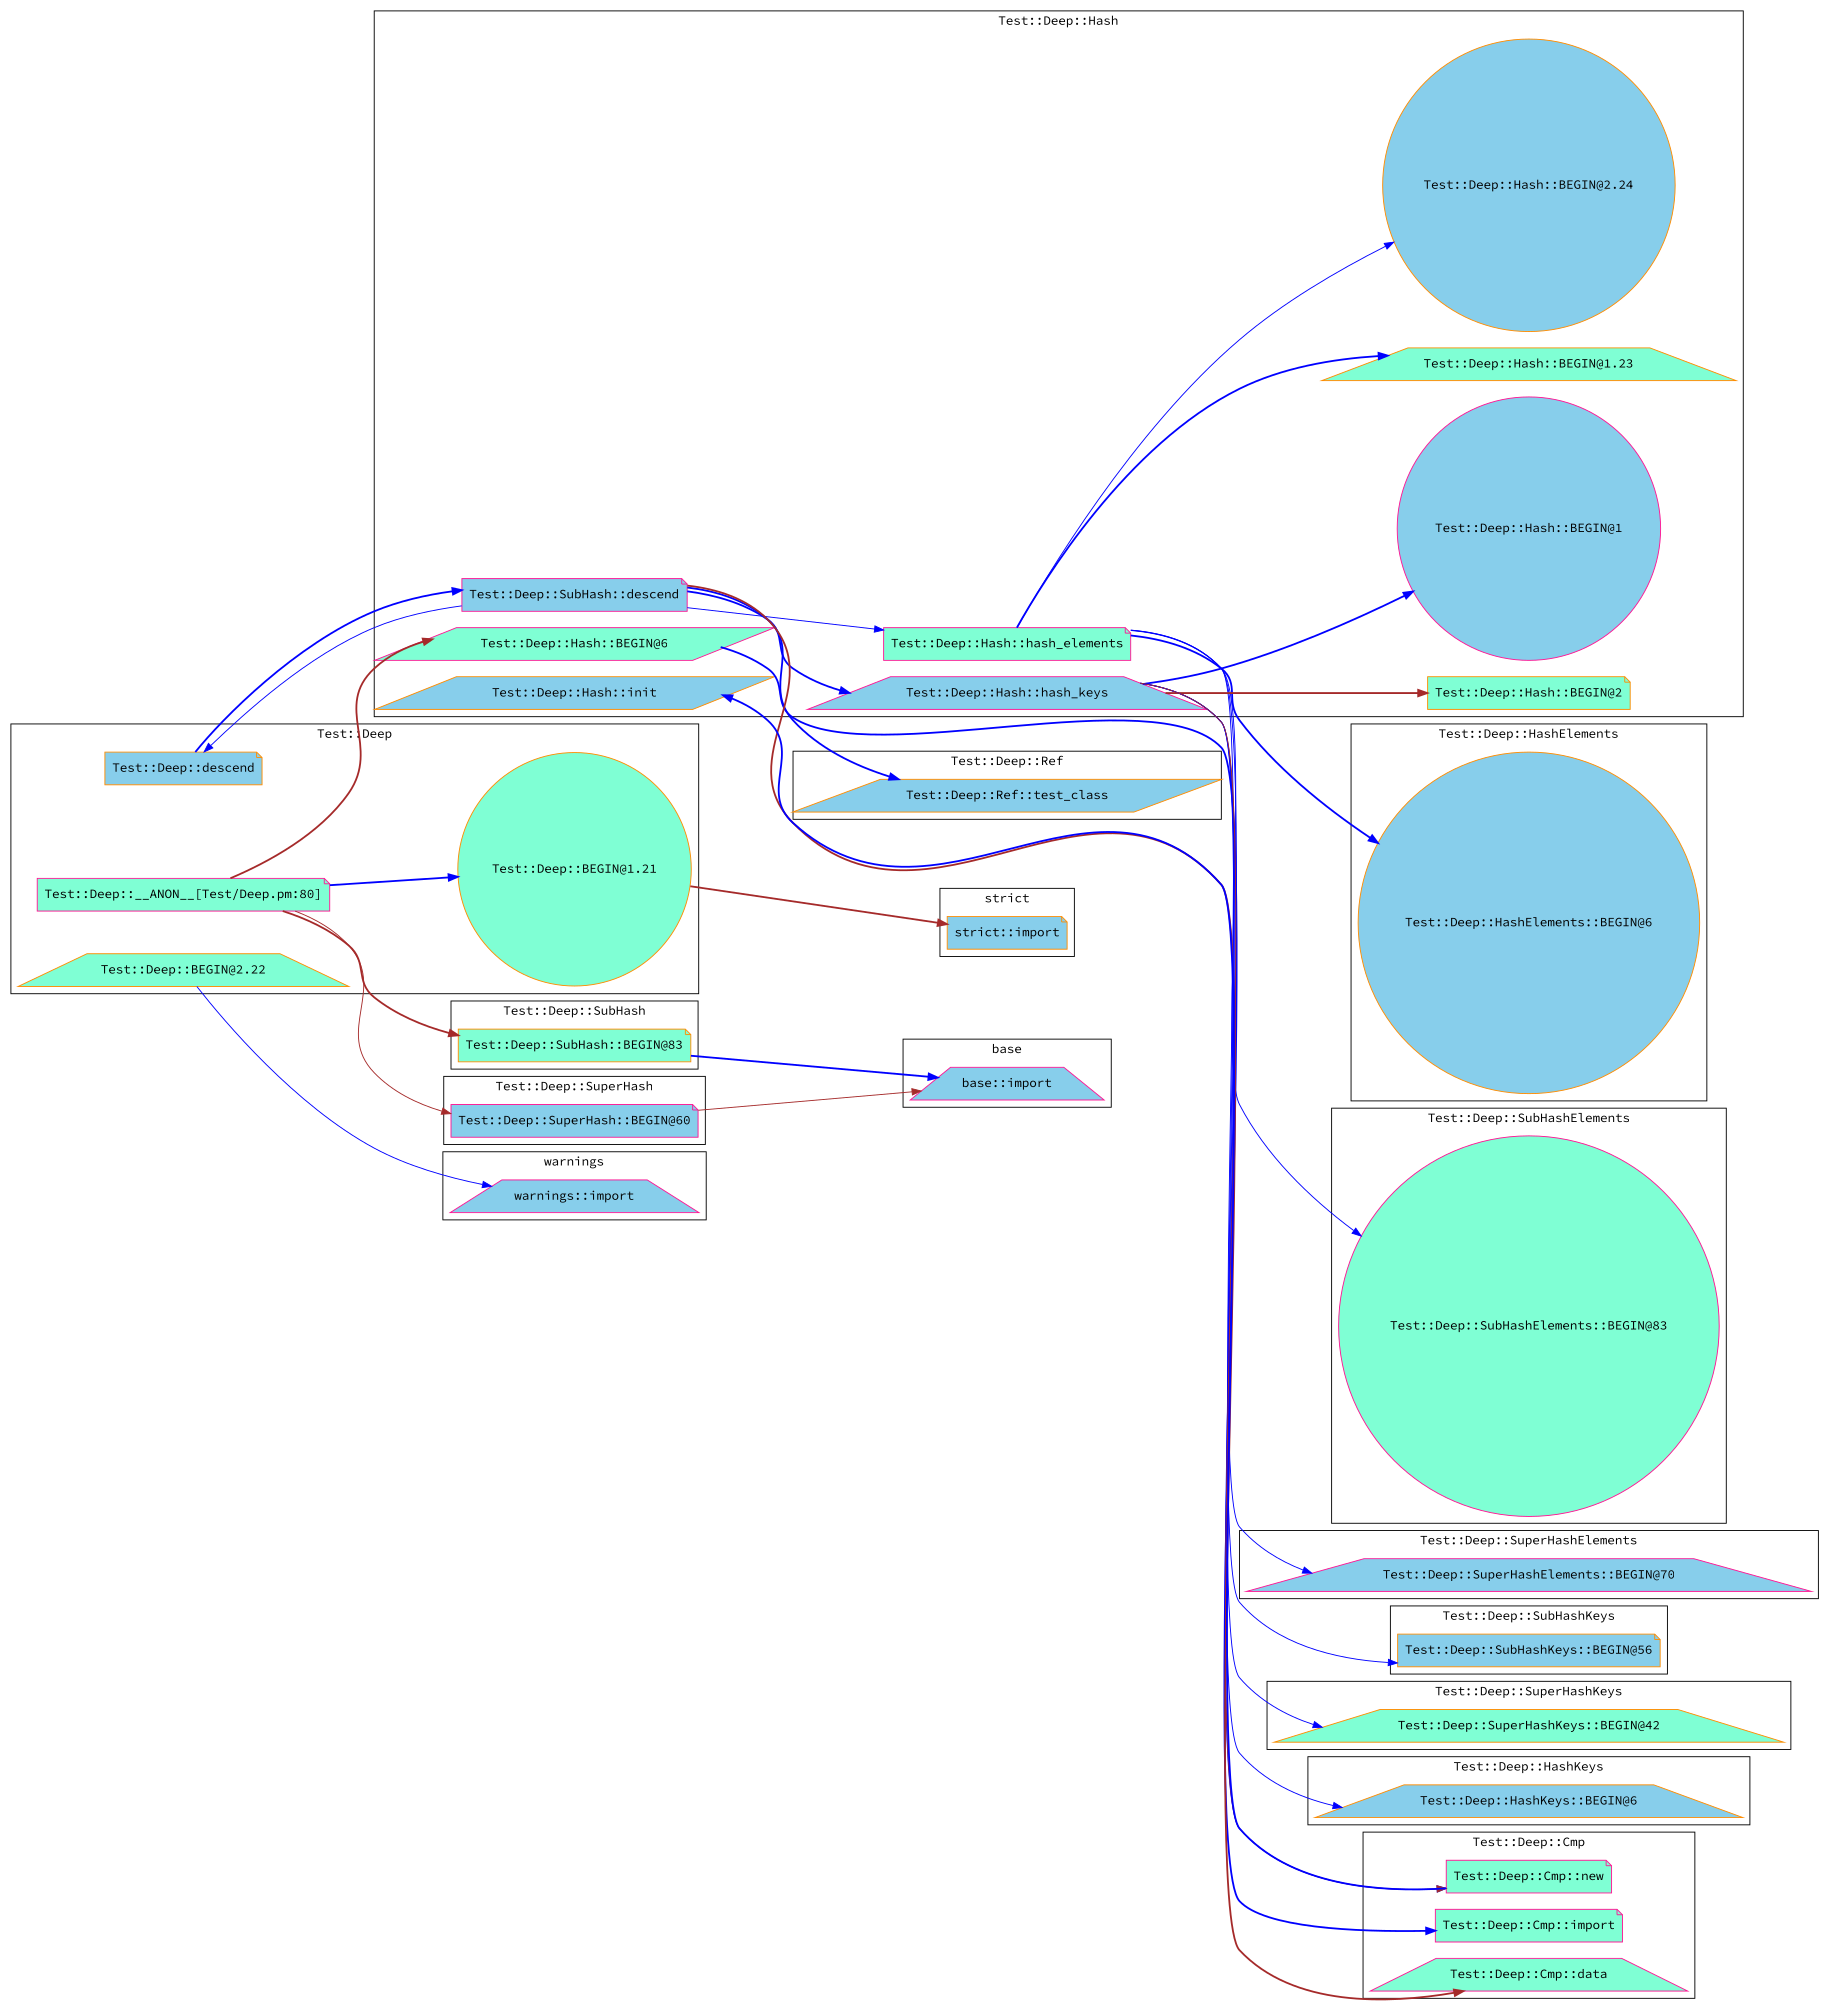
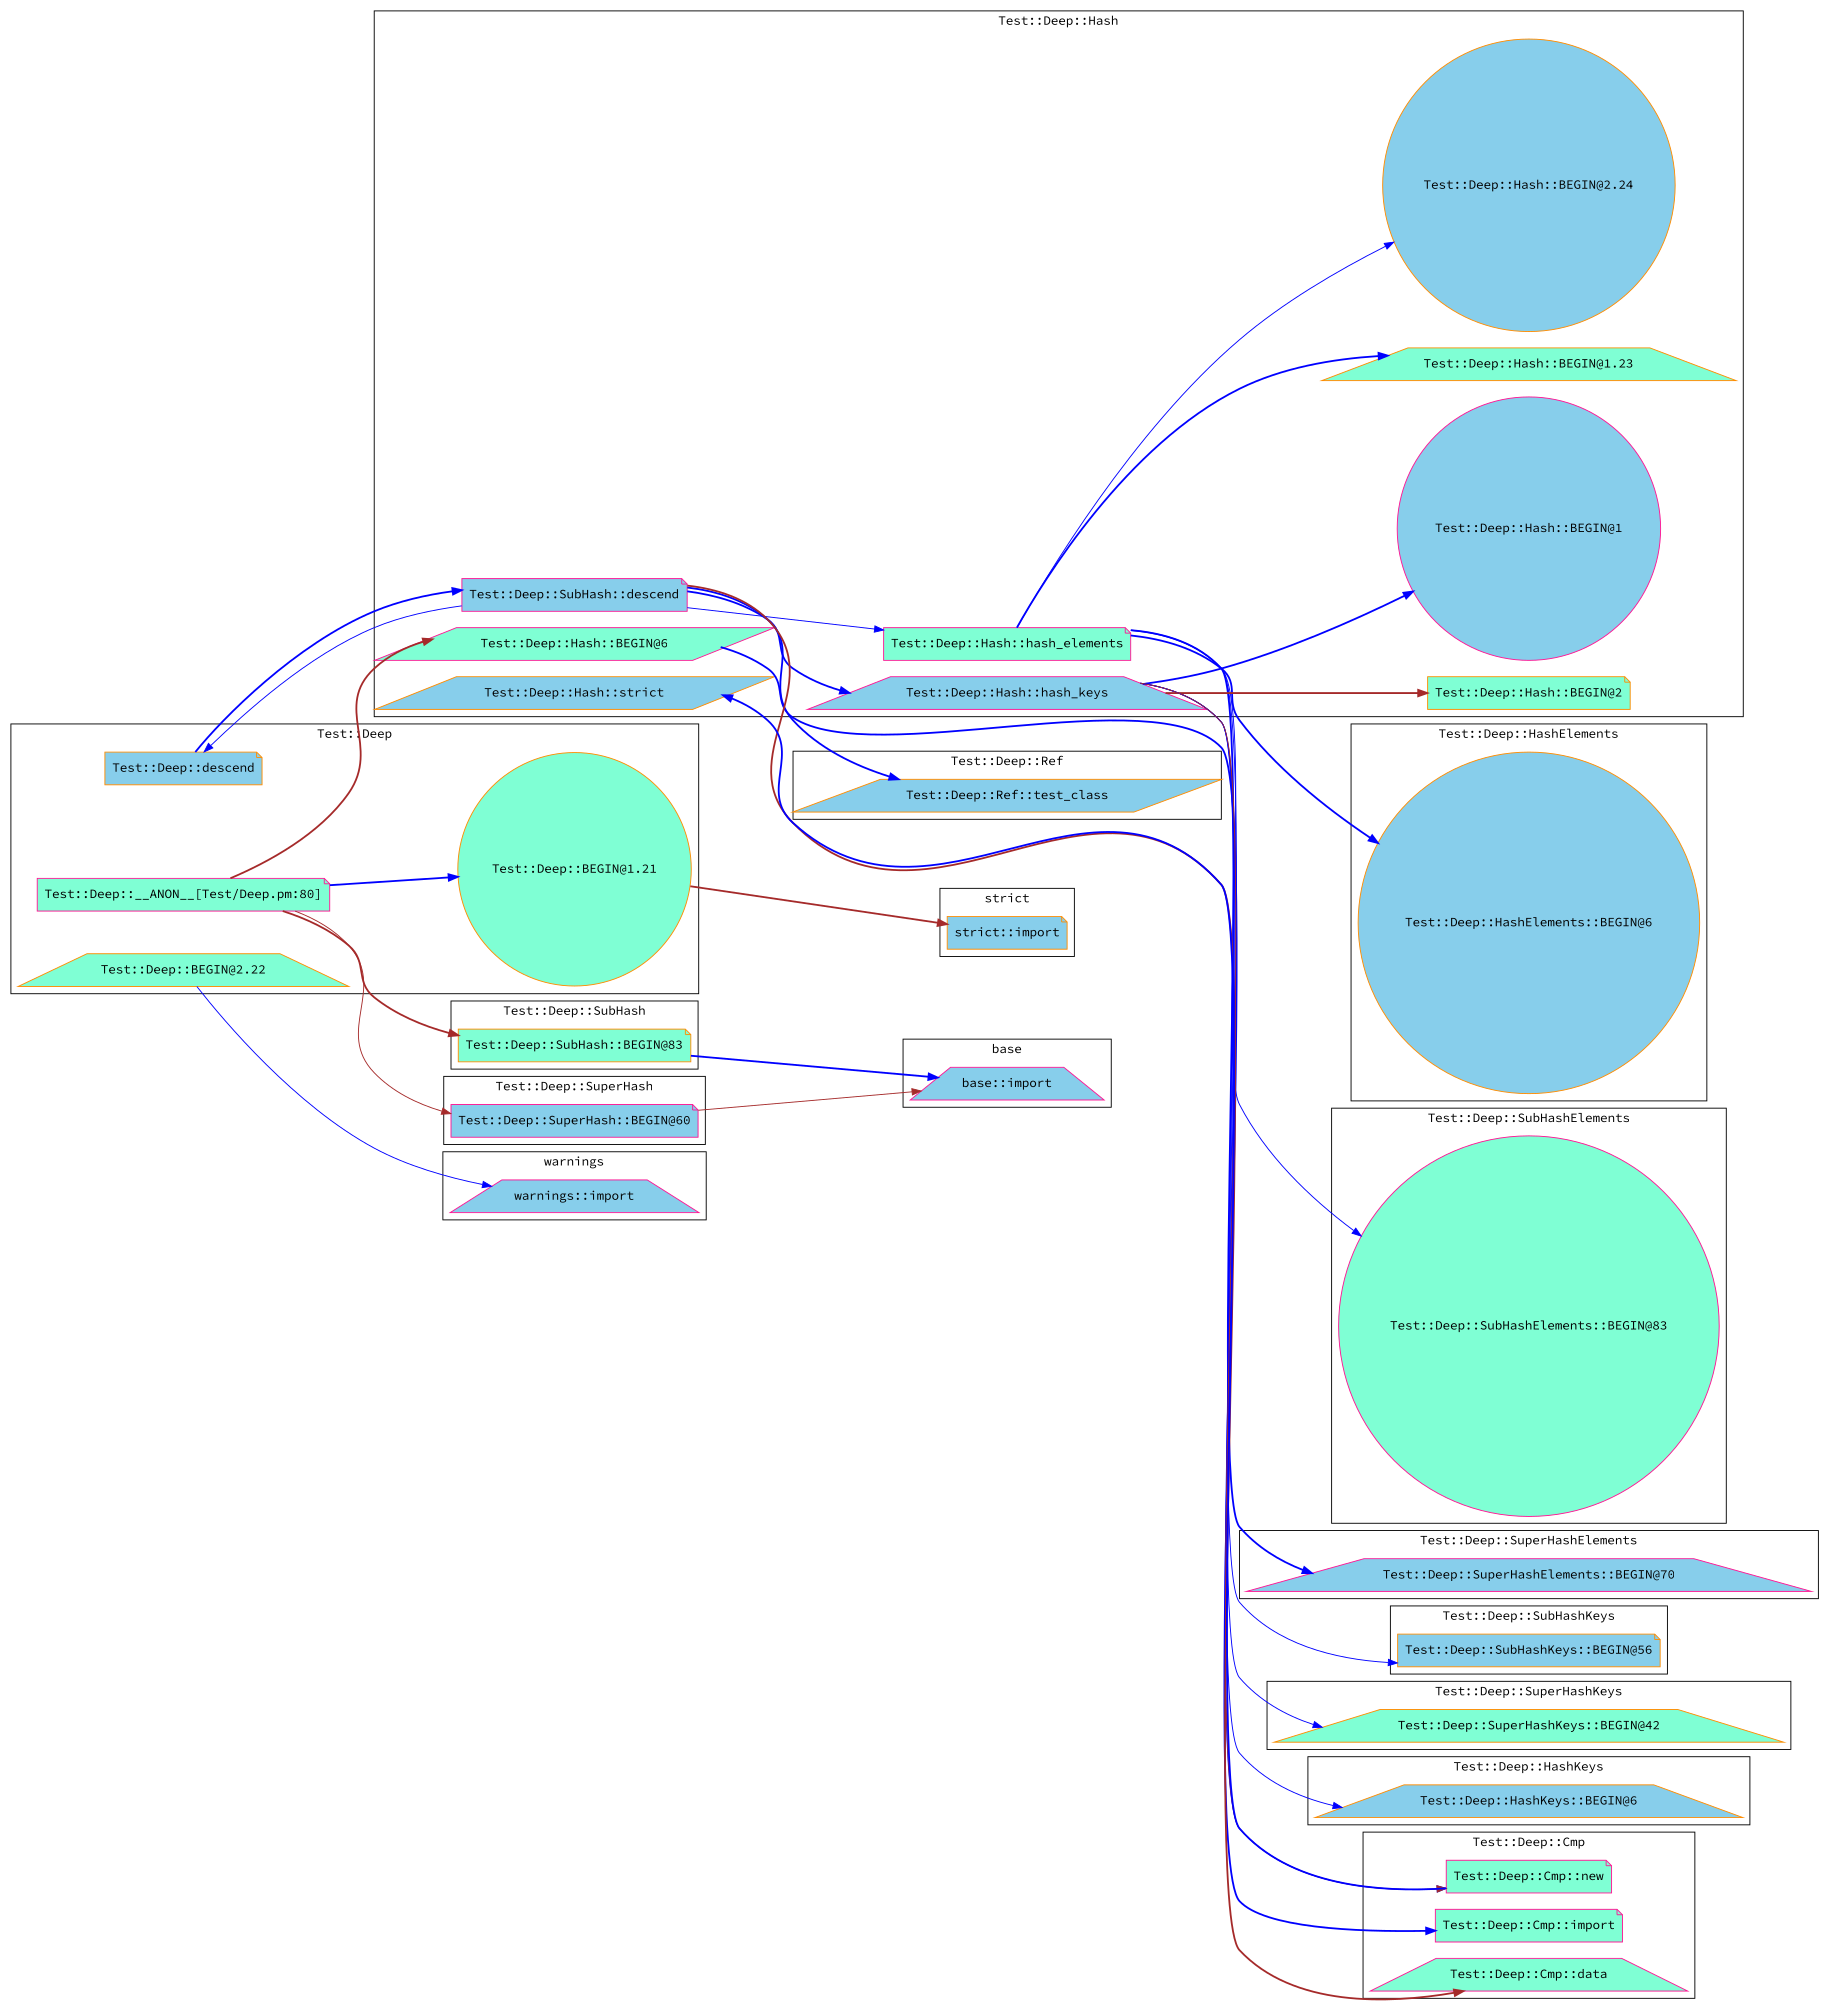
node "Test::Deep::Hash::init": label "Test::Deep::Hash::init" -> "Test::Deep::Hash::strict"
edge "Test::Deep::Hash::hash_elements" -> "Test::Deep::SuperHashElements::BEGIN@70": style solid -> bold
